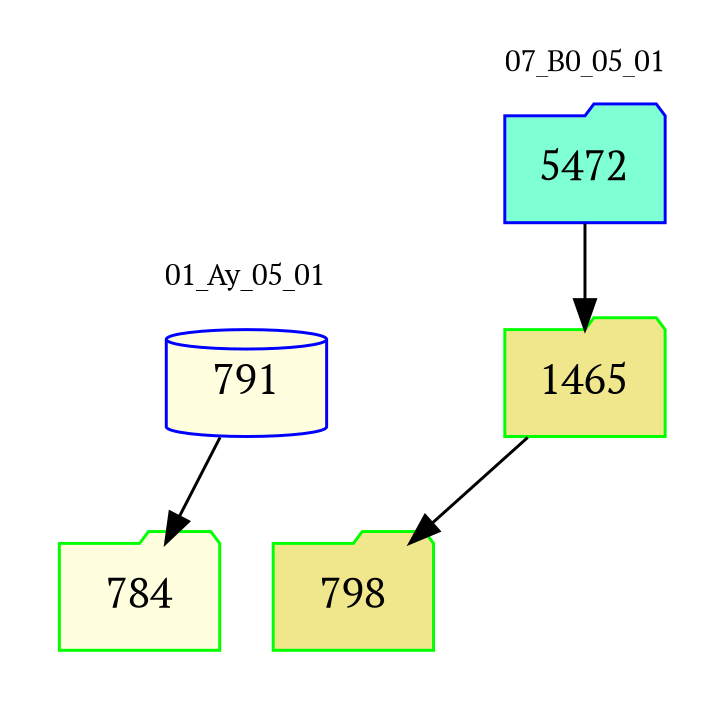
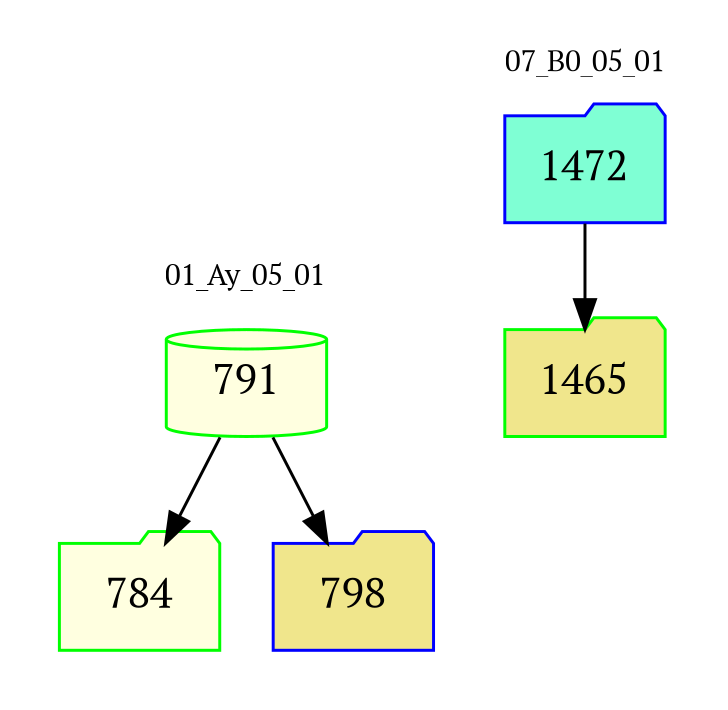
node "5472": label "5472" -> "1472"
node "791": color blue -> green
edge "1465" -> "798": now "791" -> "798"
node "798": color green -> blue
